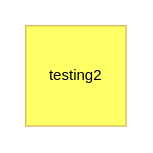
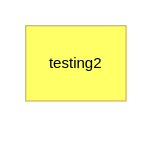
node "testing2": size 100x100 -> 100x75
